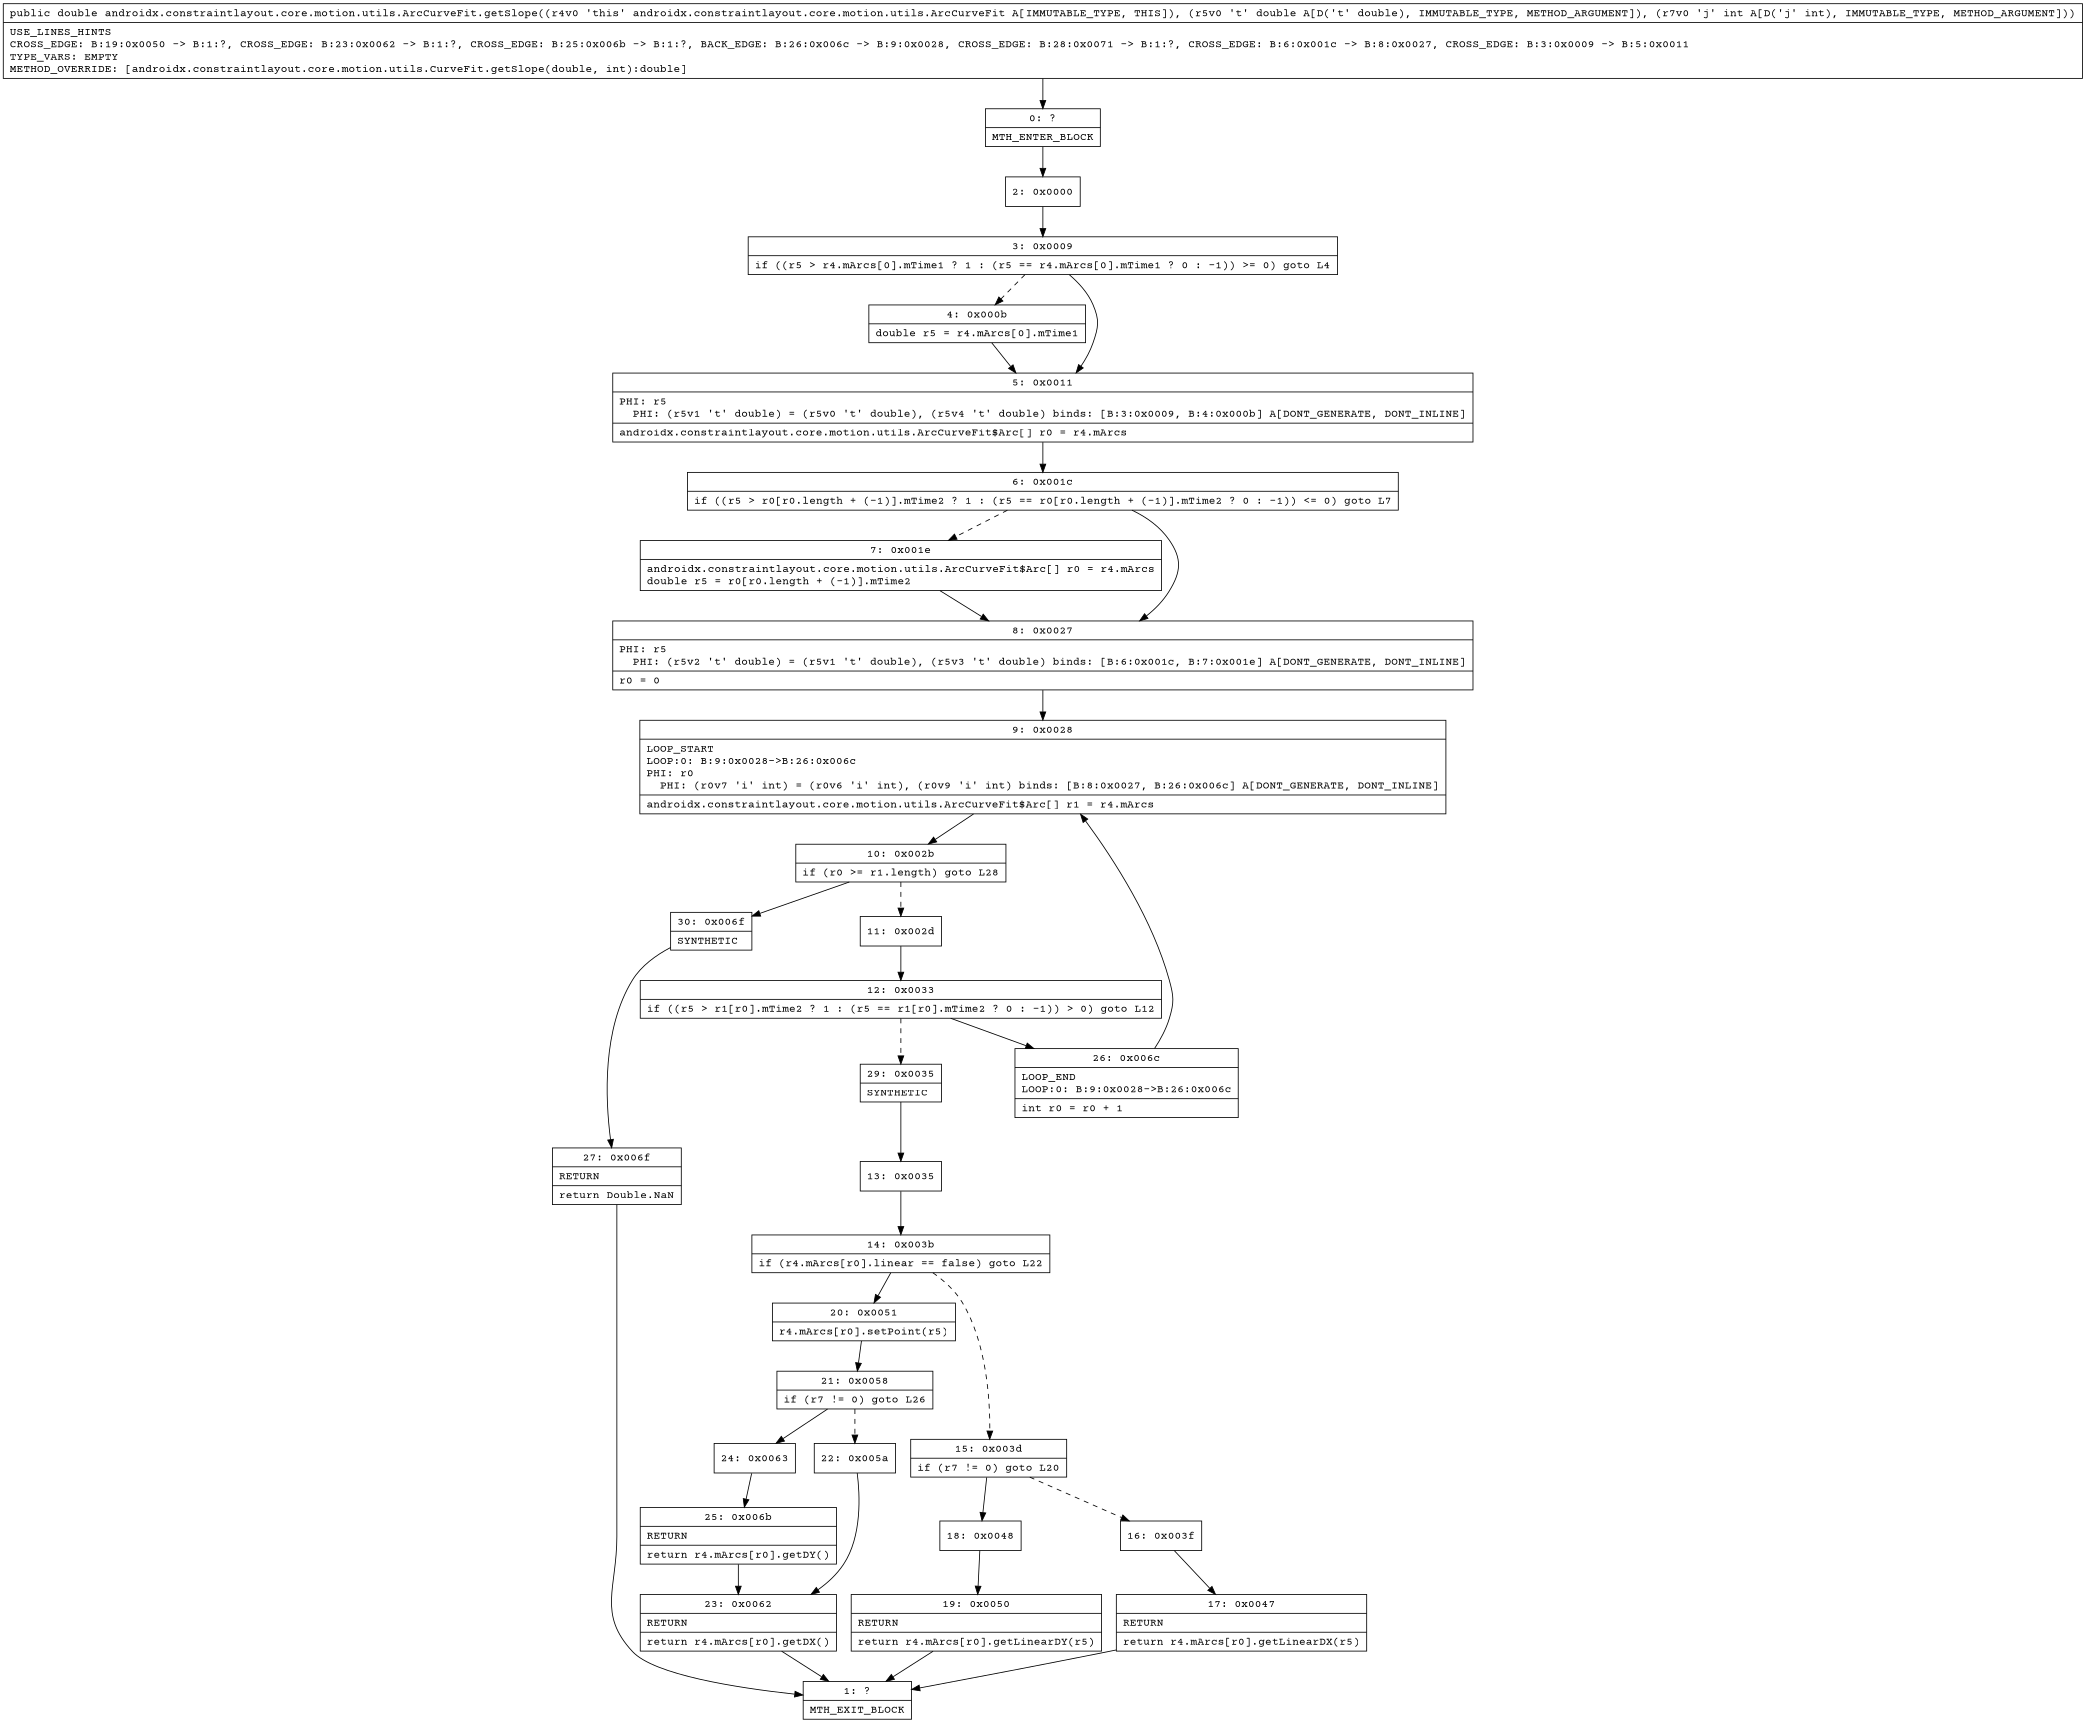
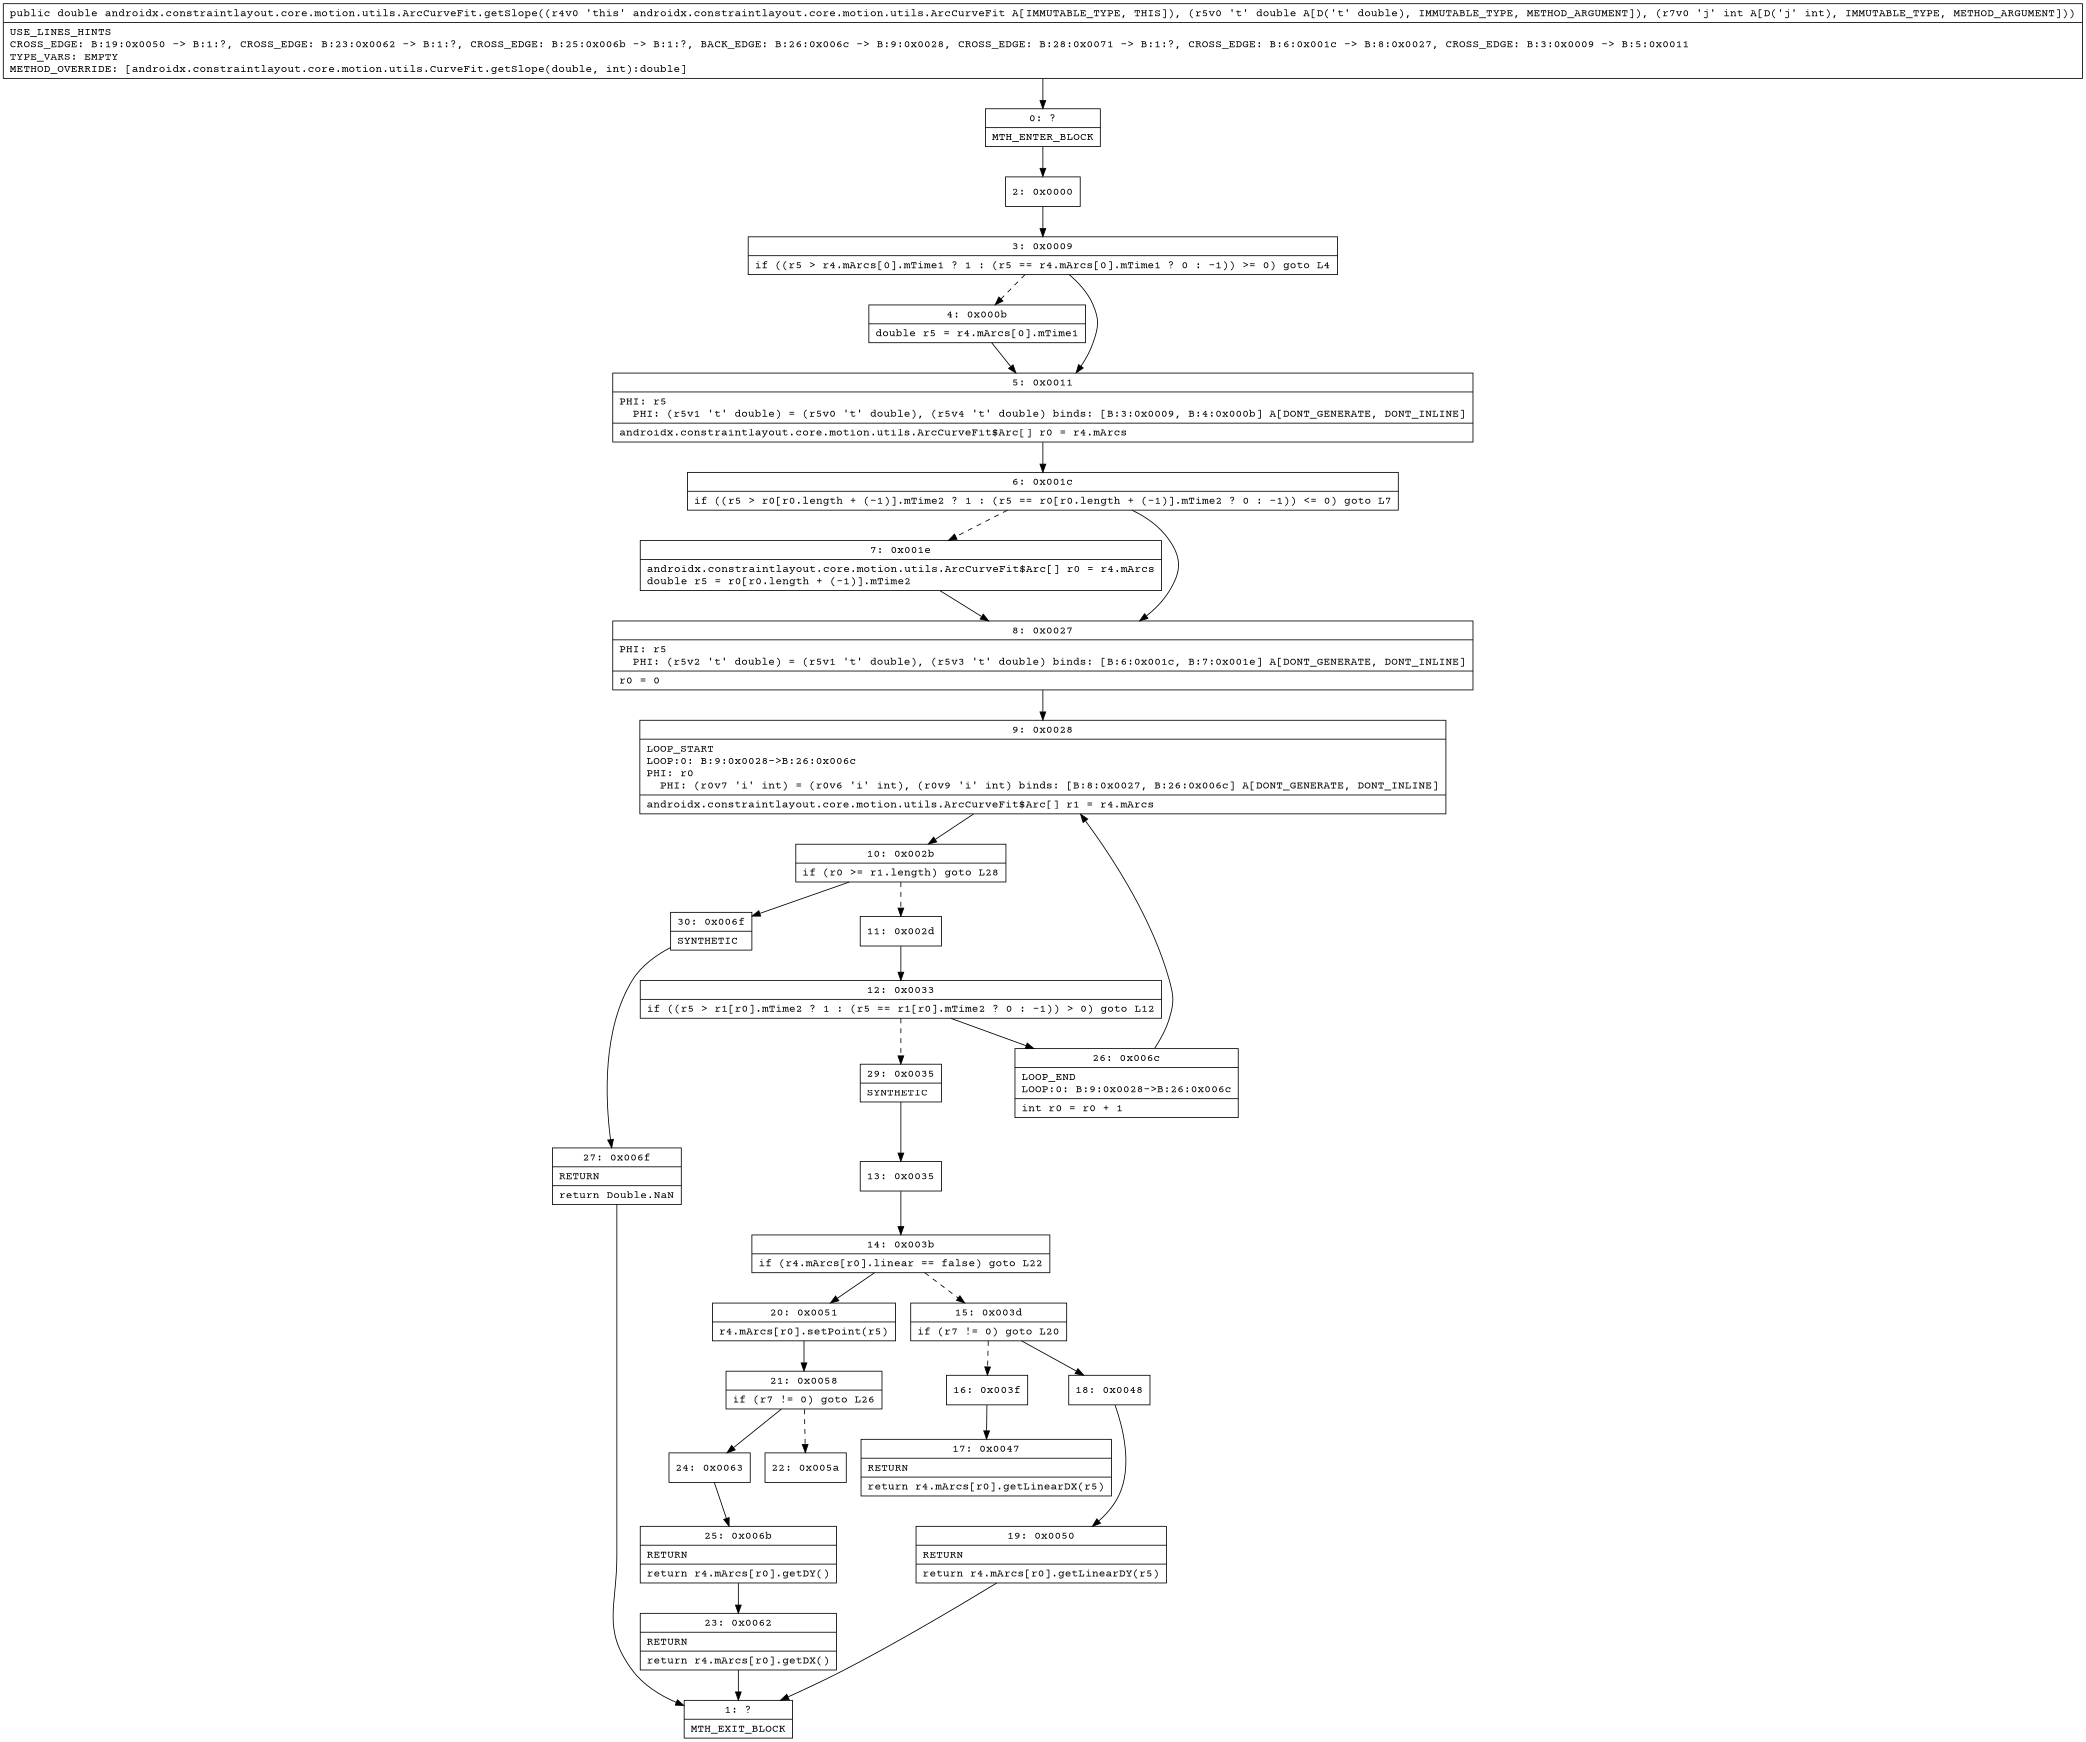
edge "22: 0x005a" -> "23: 0x0062": removed
edge "17: 0x0047" -> "1: ?": removed
